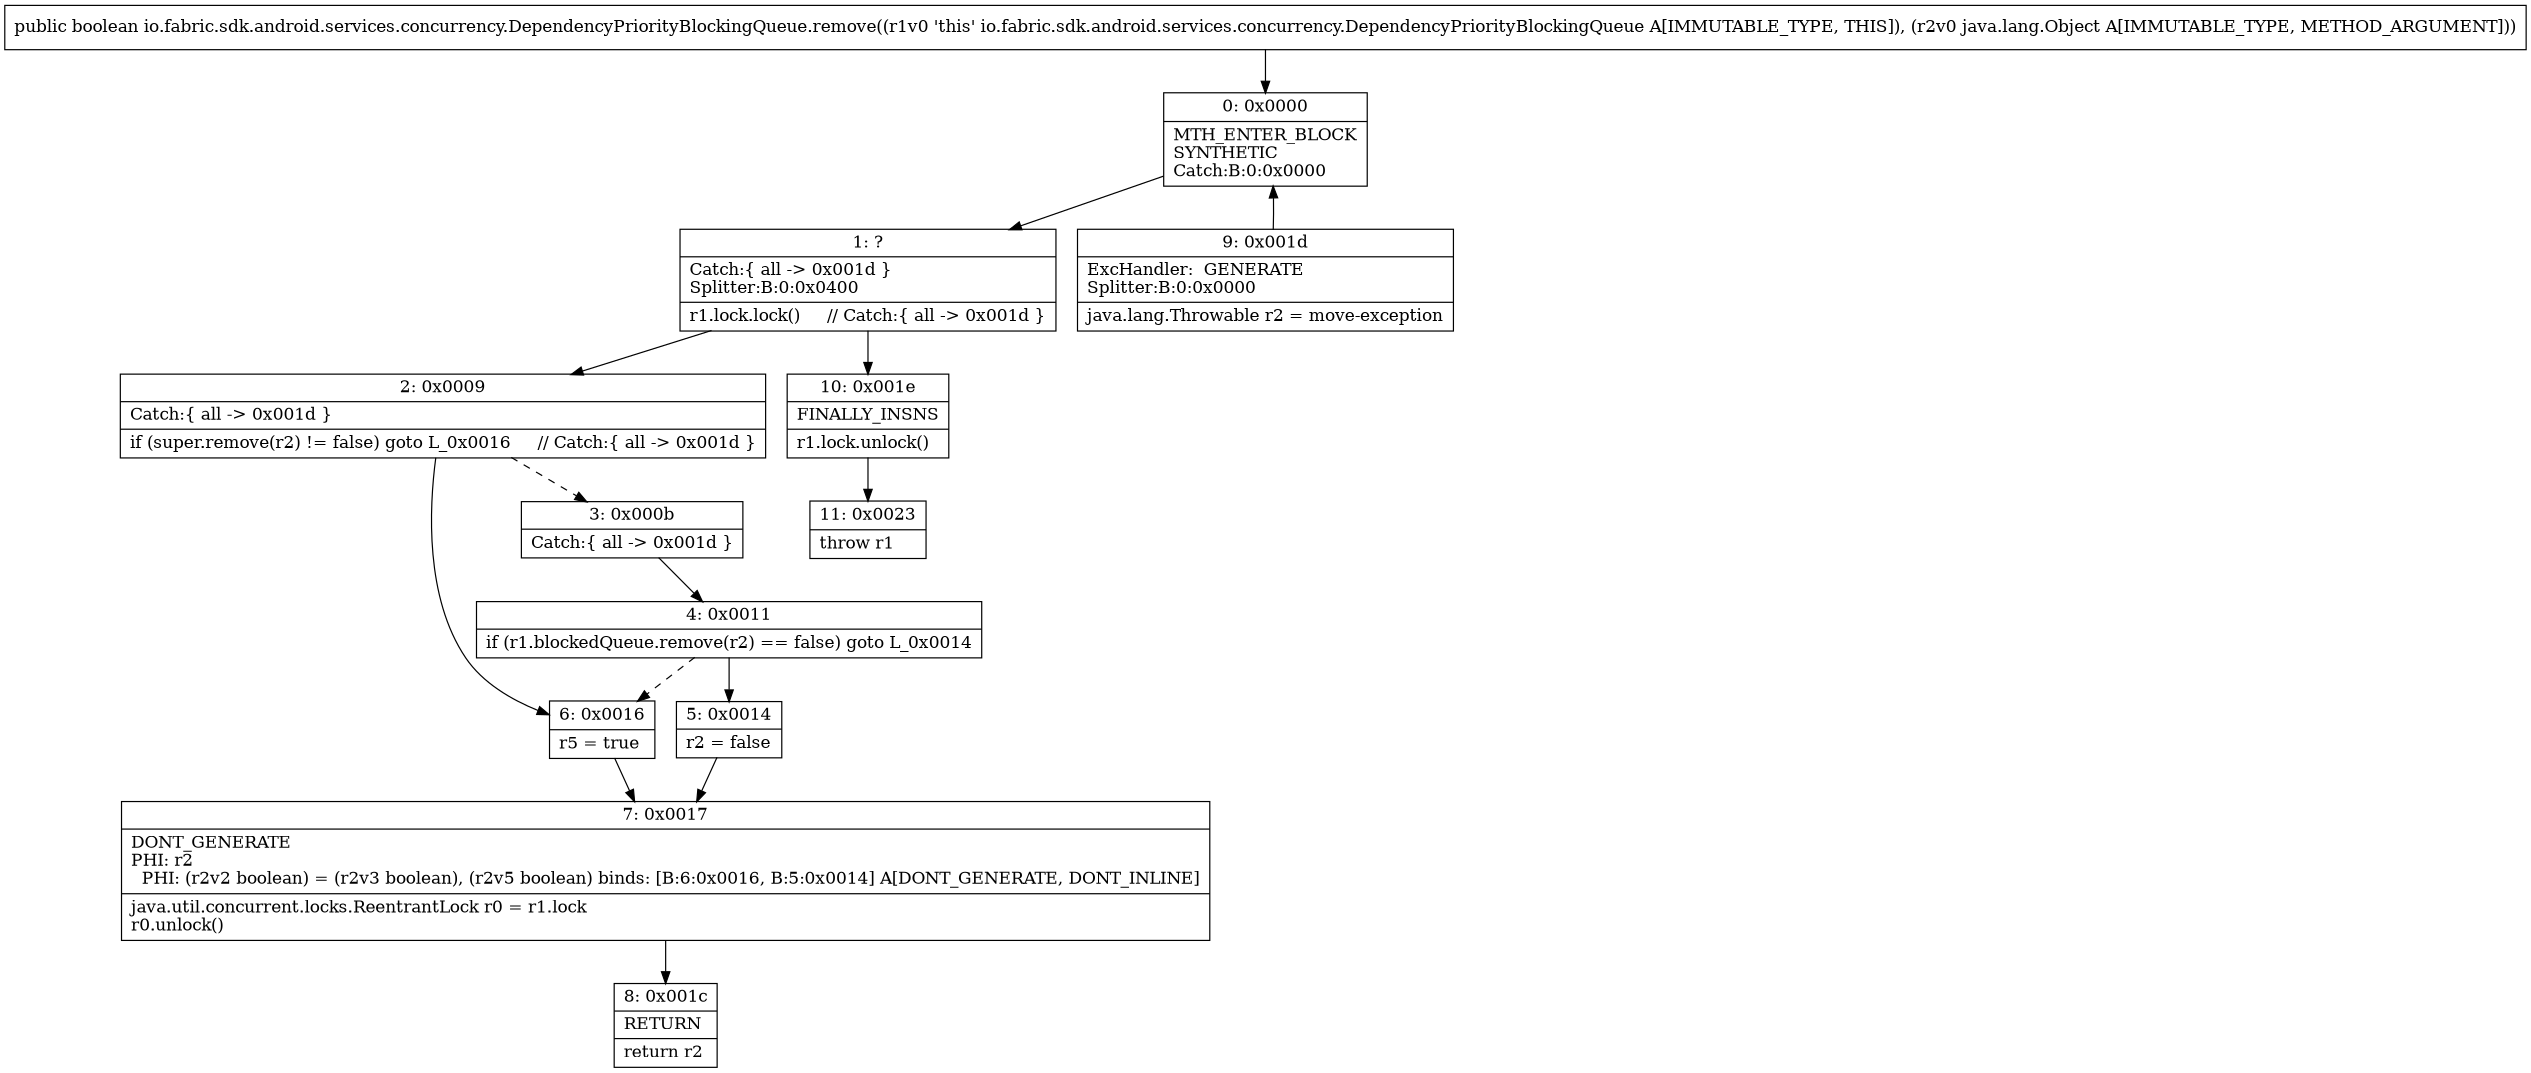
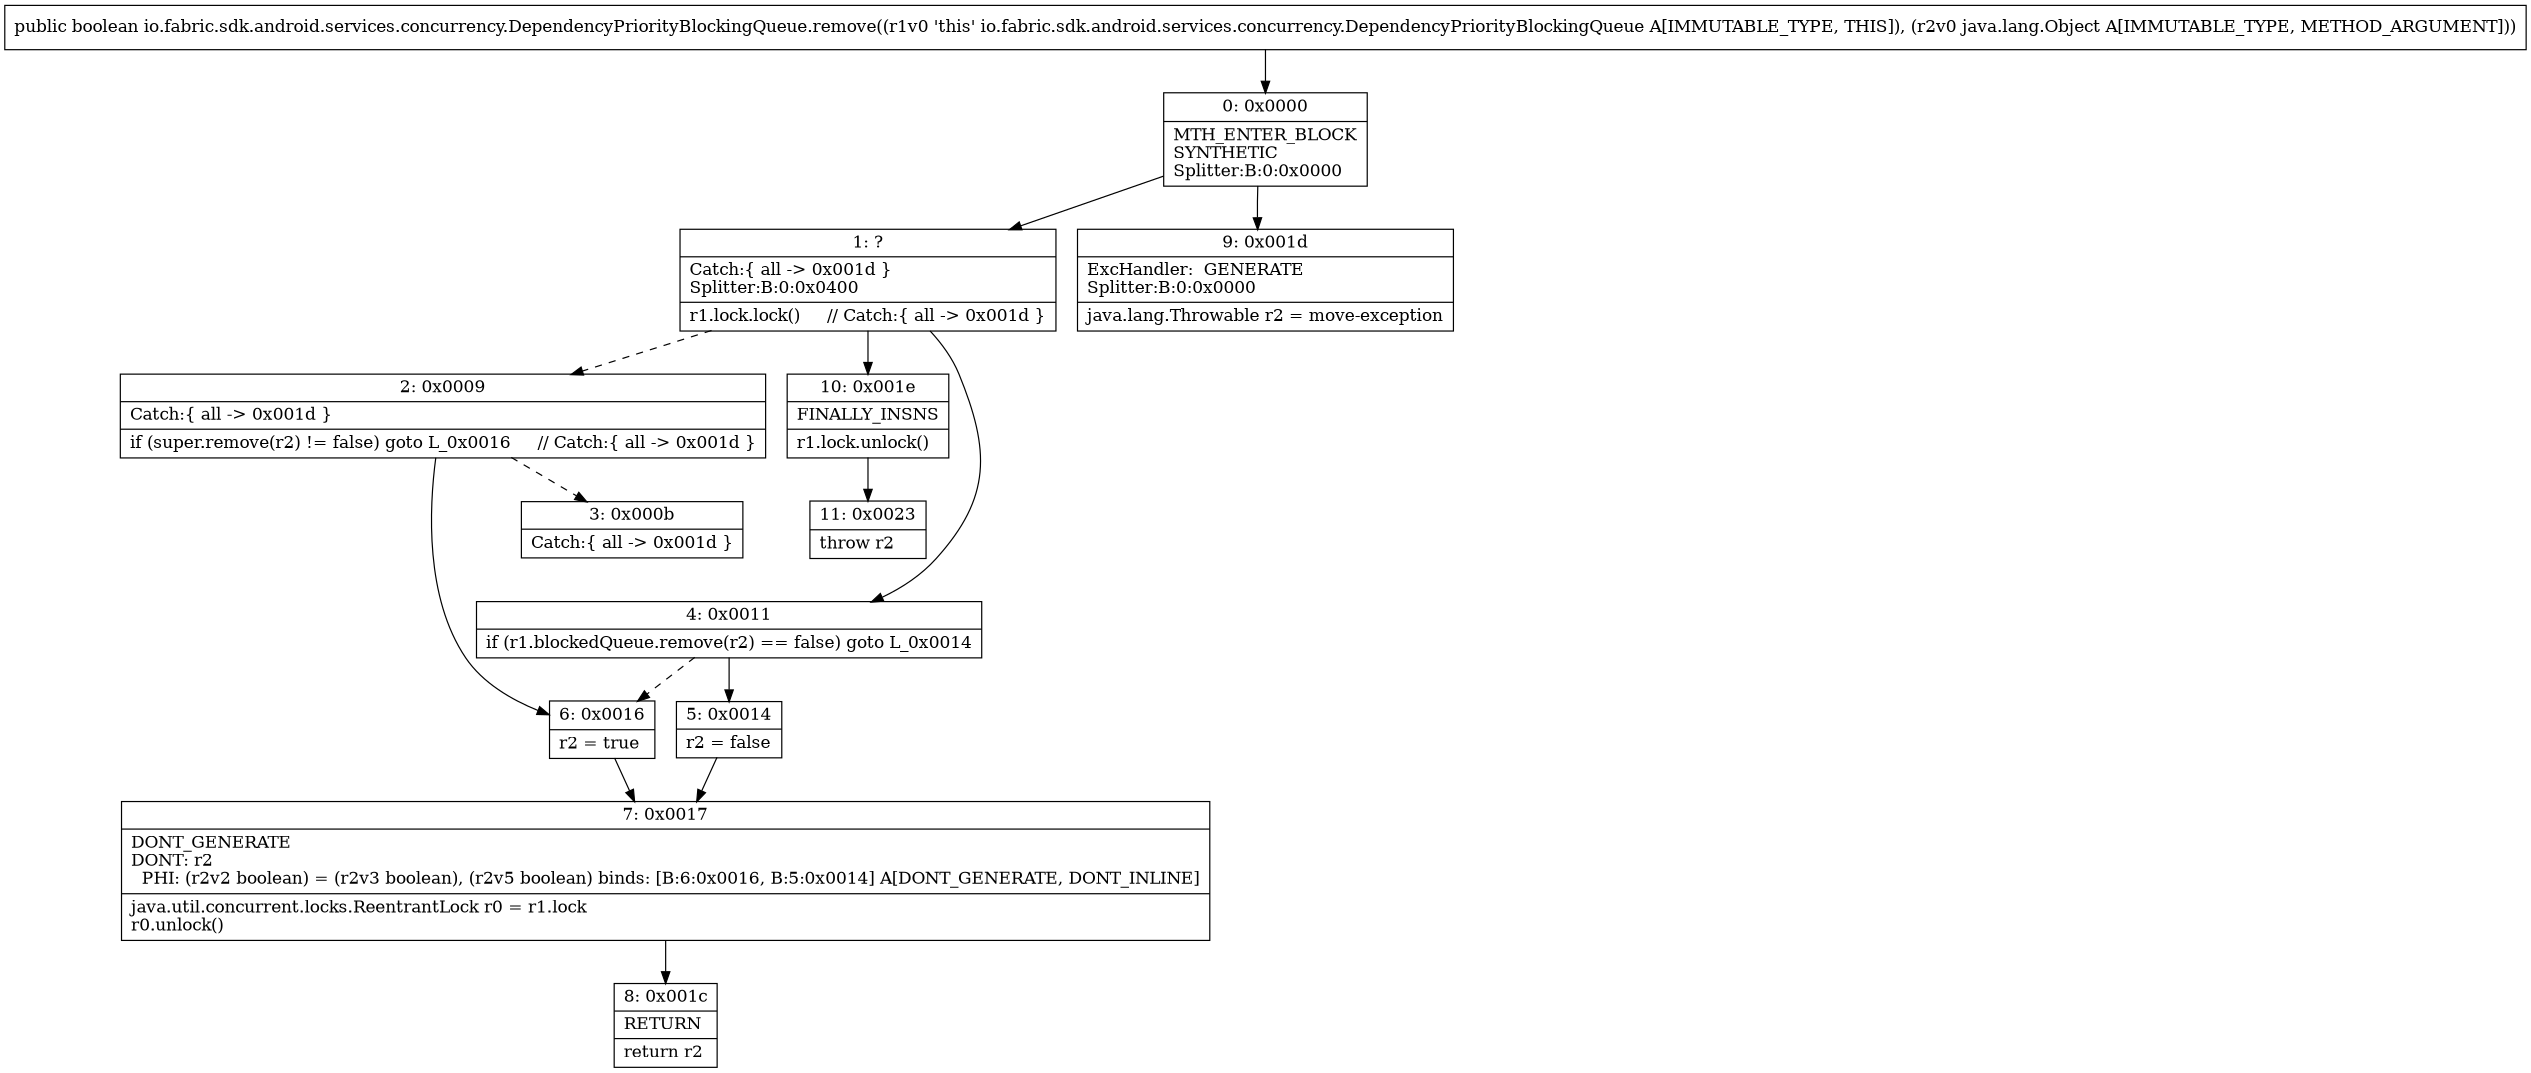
node "0: 0x0000": text "Catch:B:0:0x0000" -> "Splitter:B:0:0x0000"
edge "9: 0x001d" -> "0: 0x0000": reversed
edge "1: ?" -> "2: 0x0009": style solid -> dashed
node "11: 0x0023": text "throw r1" -> "throw r2"
edge "3: 0x000b" -> "4: 0x0011": now "1: ?" -> "4: 0x0011"
node "6: 0x0016": text "r5 = true" -> "r2 = true"
node "7: 0x0017": text "PHI: r2" -> "DONT: r2"
